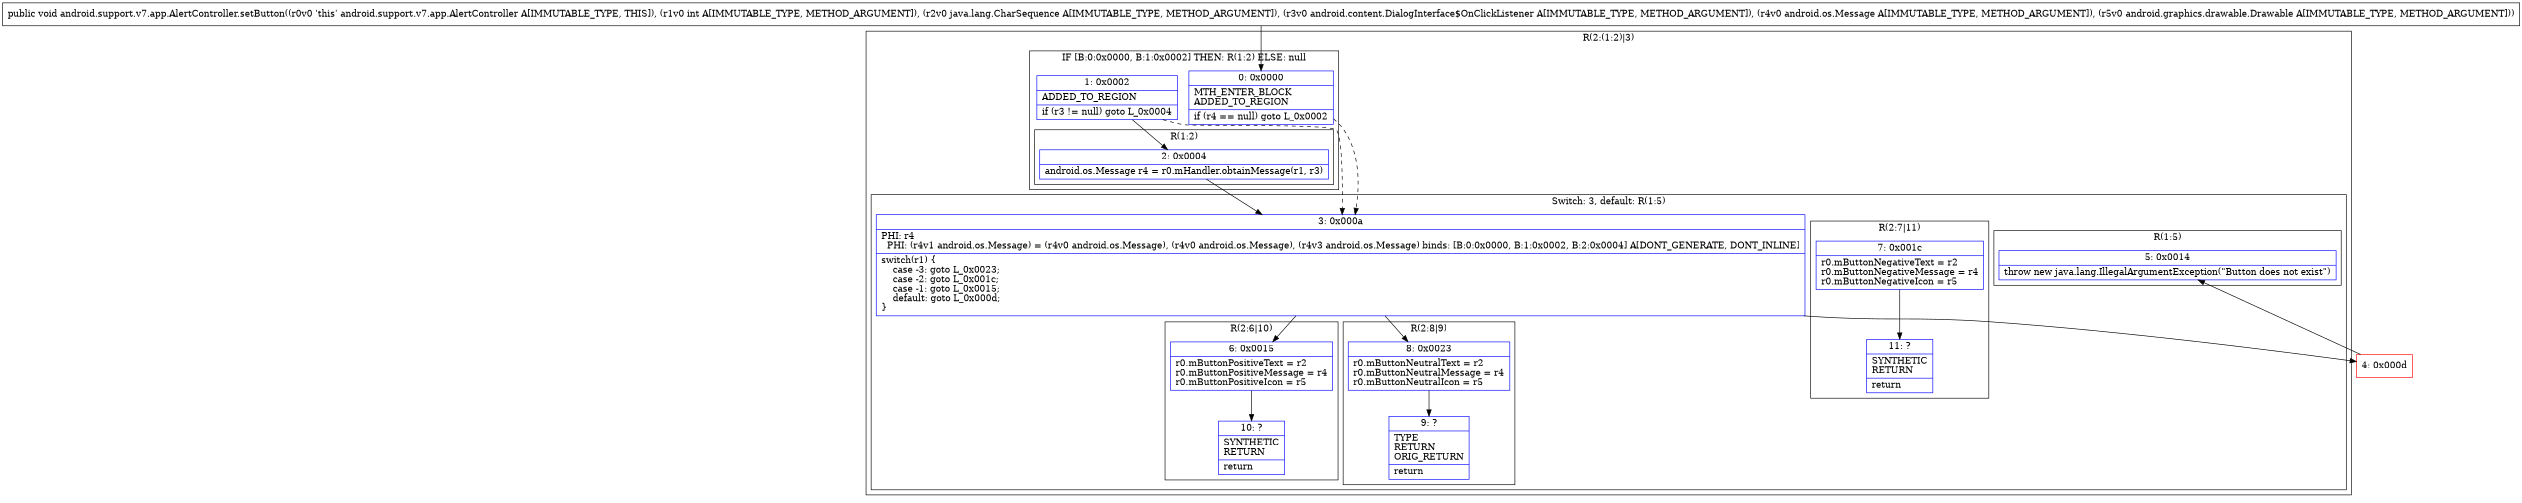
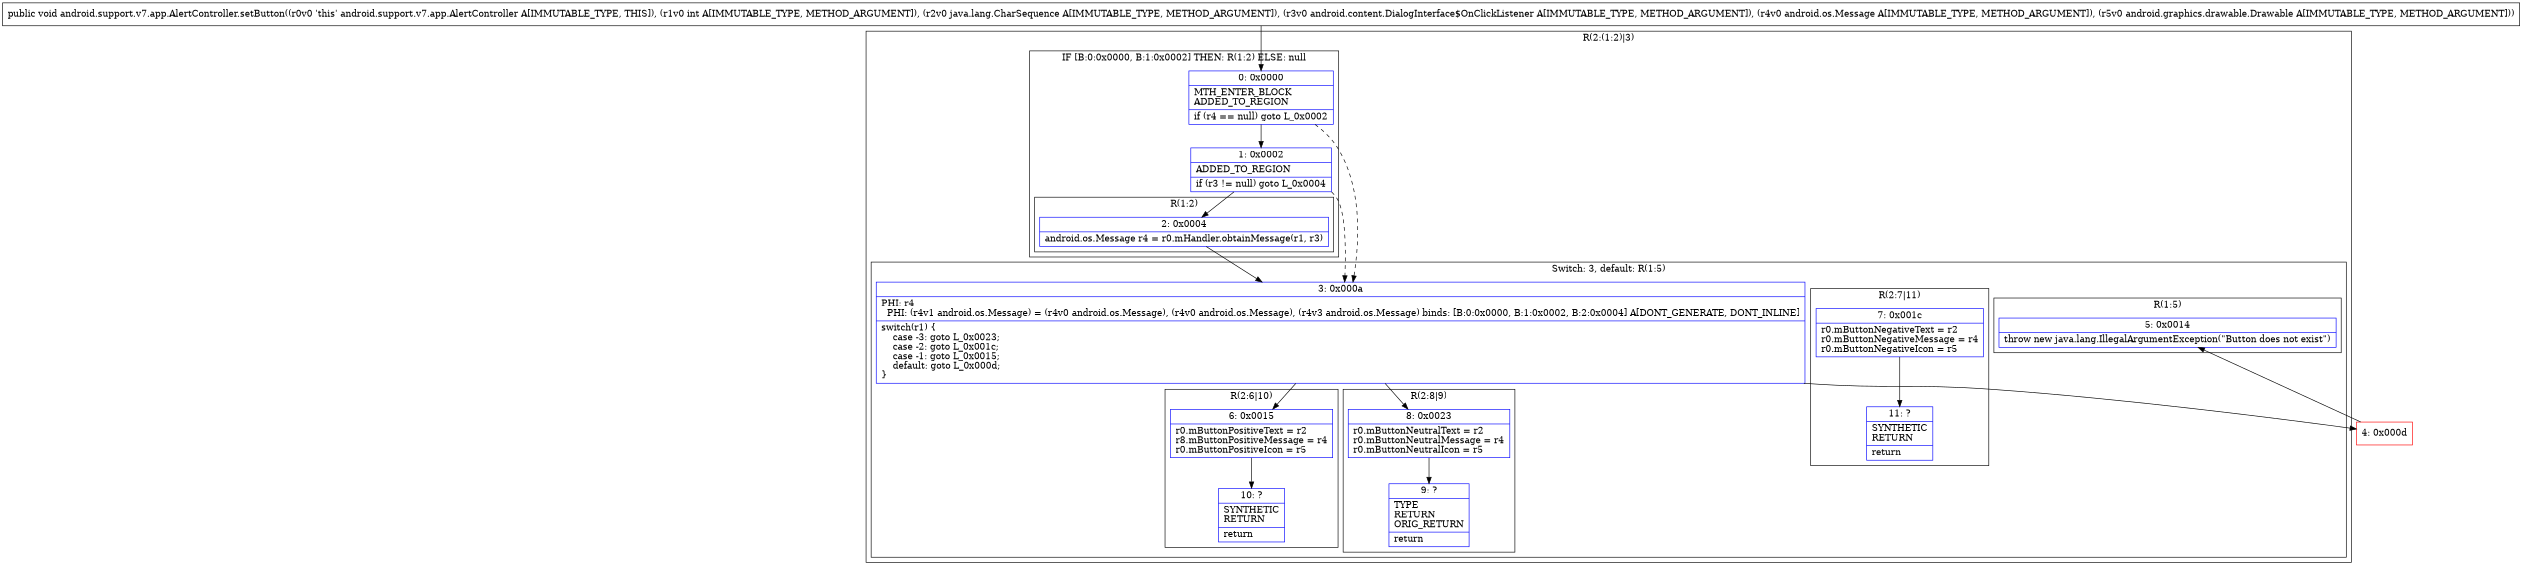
edge "0: 0x0000" -> "1: 0x0002": added
node "6: 0x0015": text "r0.mButtonPositiveMessage = r4" -> "r8.mButtonPositiveMessage = r4"
